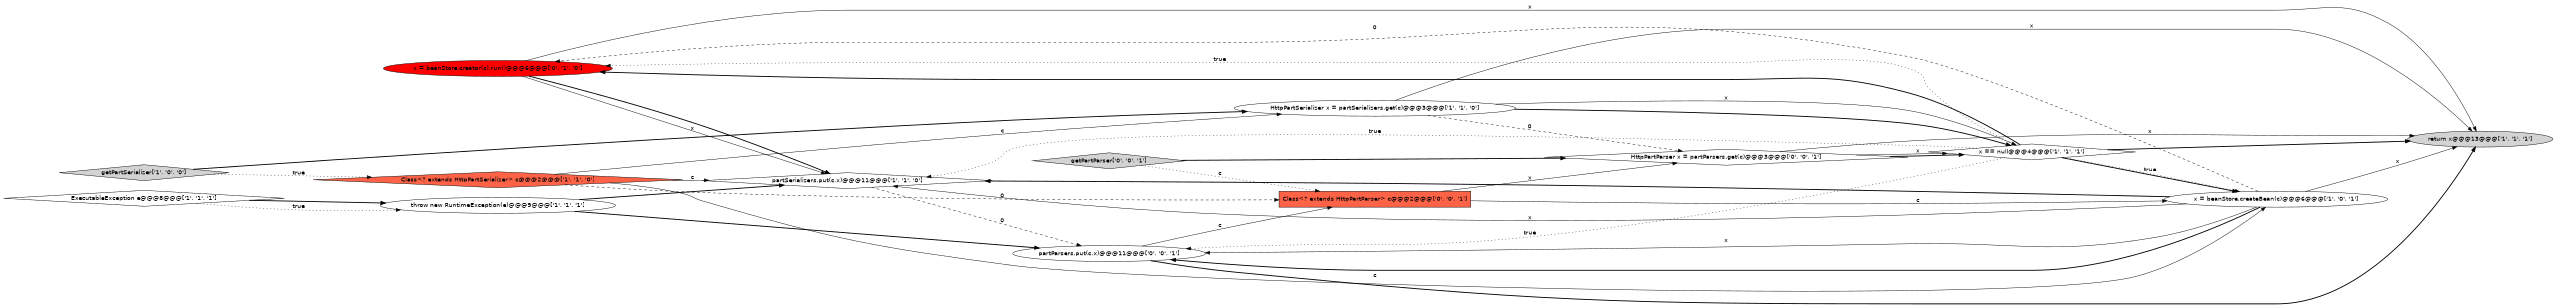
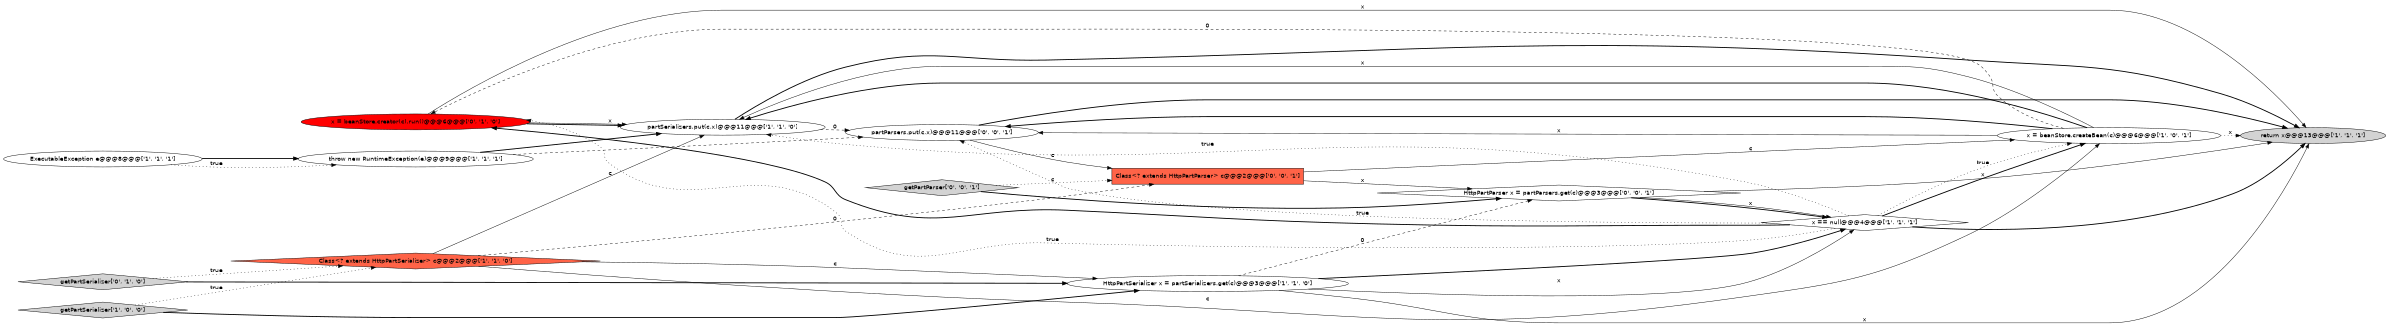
edge "partSerializers.put(c,x)@@@11@@@['1', '1', '0']" -> "return x@@@13@@@['1', '1', '1']": added
edge "x = beanStore.createBean(c)@@@6@@@['1', '0', '1']" -> "return x@@@13@@@['1', '1', '1']": style solid -> dotted
node "partSerializers.put(c,x)@@@11@@@['1', '1', '0']": shape diamond -> ellipse
node "ExecutableException e@@@8@@@['1', '1', '1']": shape diamond -> ellipse
edge "throw new RuntimeException(e)@@@9@@@['1', '1', '1']" -> "partParsers.put(c,x)@@@11@@@['0', '0', '1']": style bold -> dashed
node "getPartSerializer['0', '1', '0']": added
